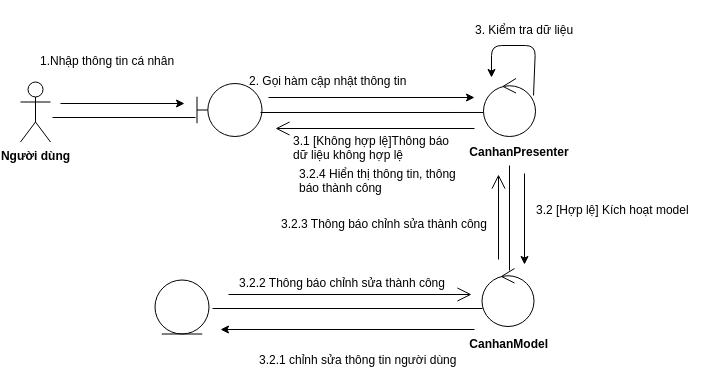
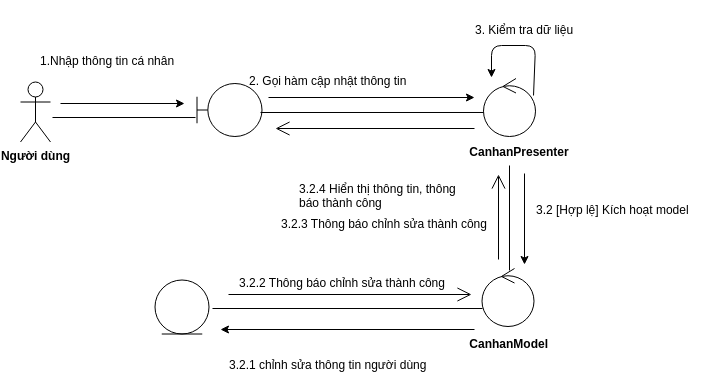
node "3.1 [Không hợp lệ]Thông báo dữ liệu không hợp lệ": removed
node "3.2.4 Hiển thị thông tin, thông báo thành công": moved (381, 178) -> (381, 193)
node "3.2.1 chỉnh sửa thông tin người dùng": moved (361, 358) -> (331, 363)
